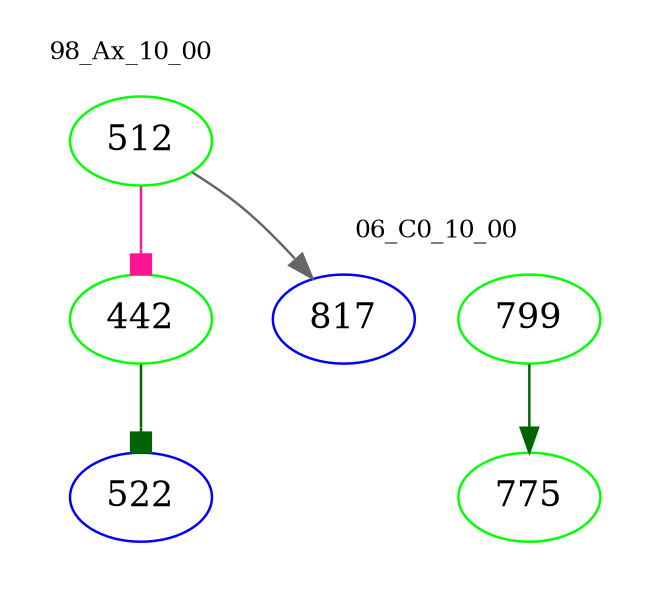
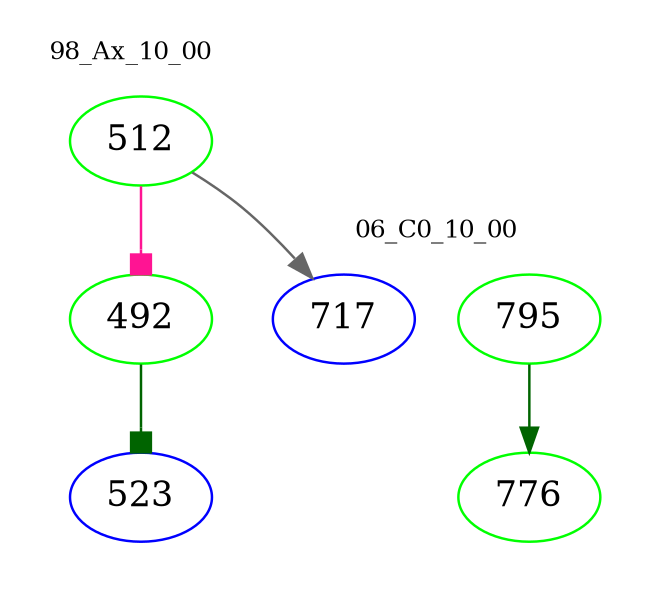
node "442": label "442" -> "492"
node "817": label "817" -> "717"
node "799": label "799" -> "795"
node "522": label "522" -> "523"
node "775": label "775" -> "776"
